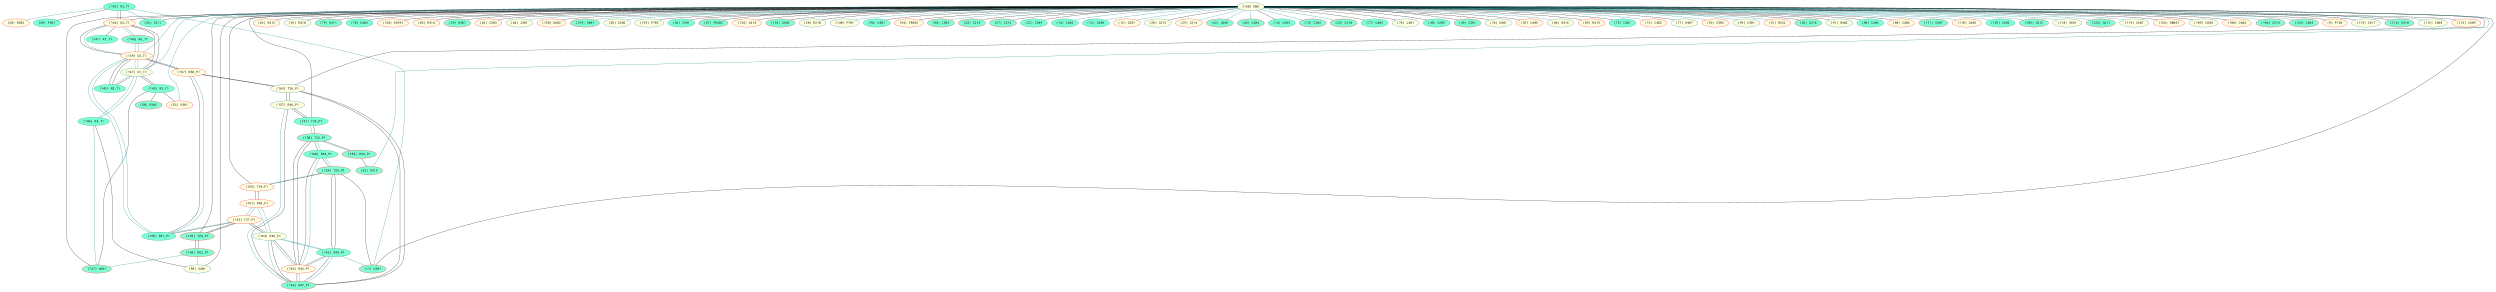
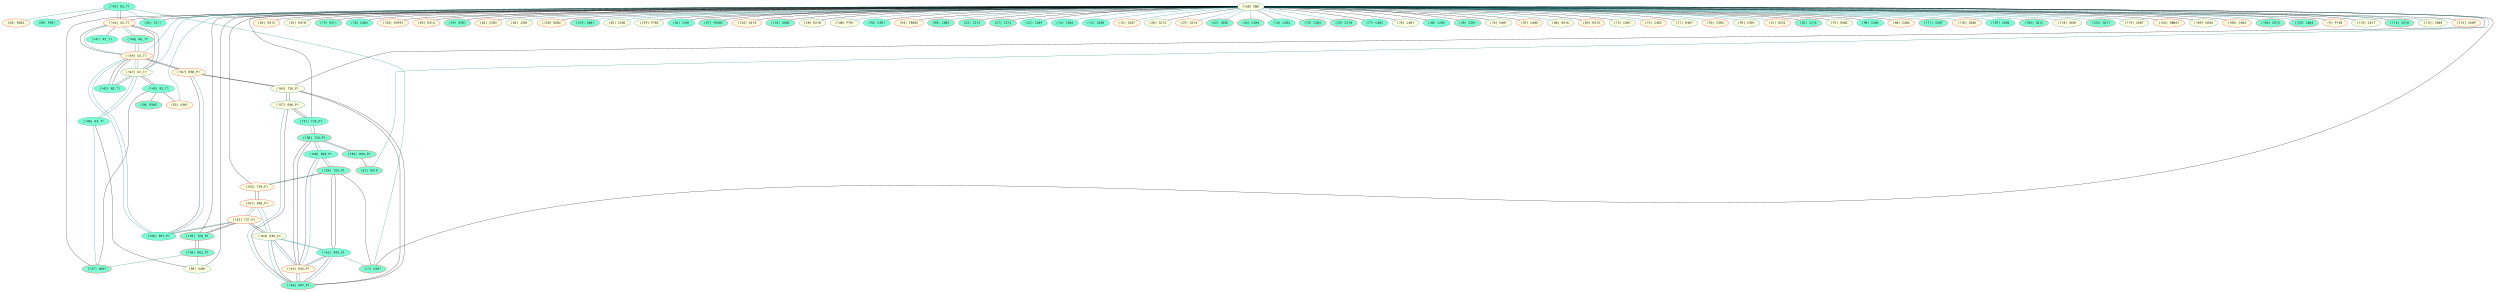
node "(73) C401": fillcolor aquamarine -> lightyellow
